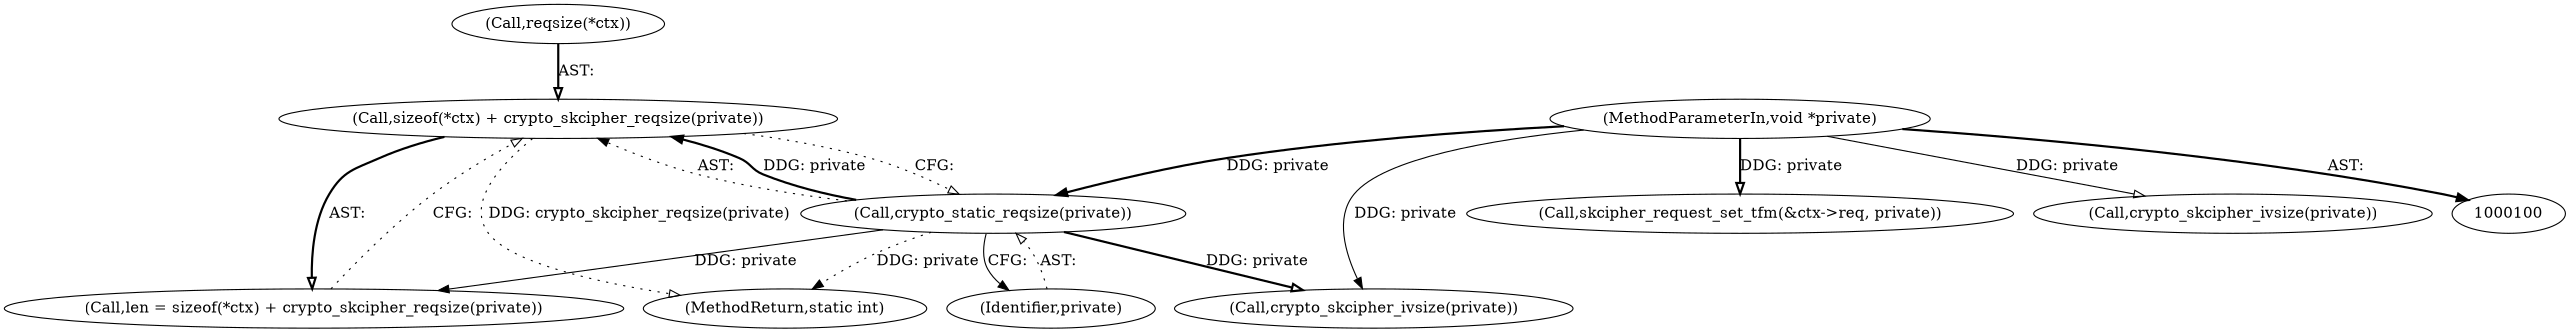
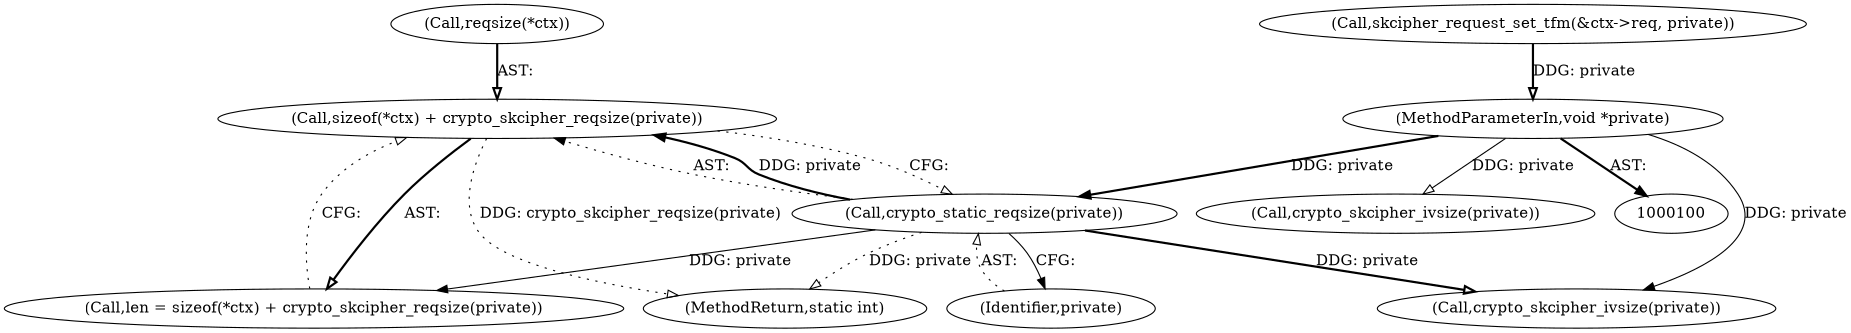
edge "(MethodParameterIn,void *private)" -> "(Call,skcipher_request_set_tfm(&ctx->req, private))": reversed
edge "(Call,crypto_static_reqsize(private))" -> "(MethodReturn,static int)": arrowhead normal -> onormal
